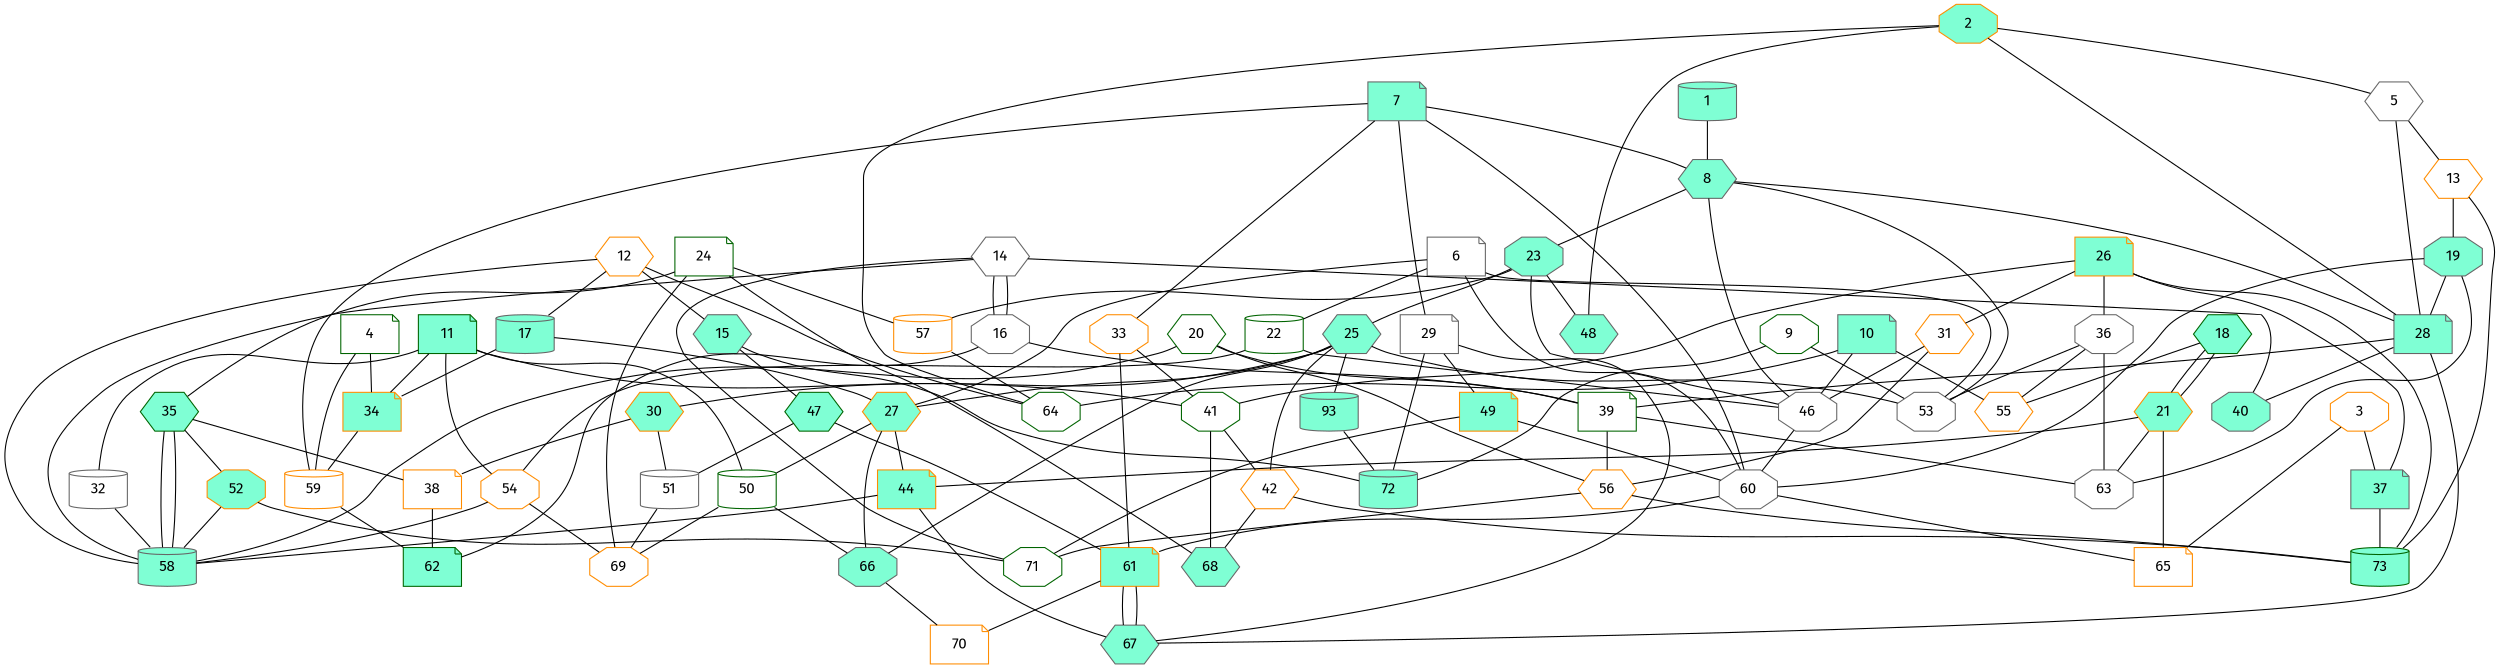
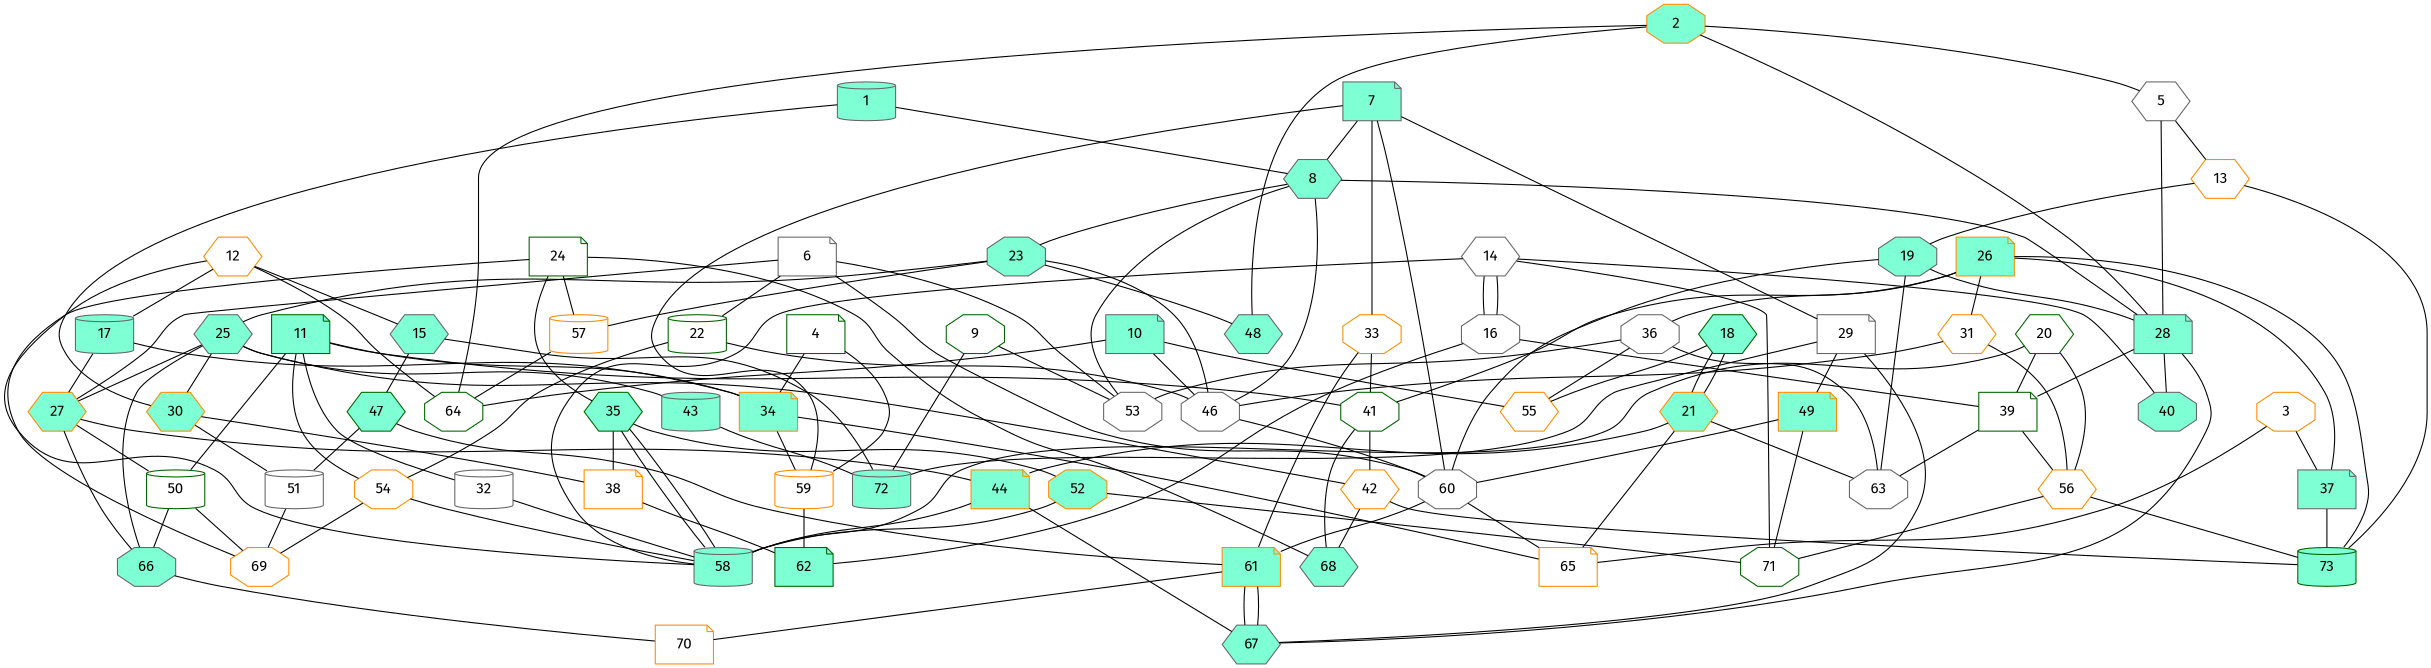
edge "1" -- "30": added
edge "25" -- "53": removed
node "93": label "93" -> "43"
edge "34" -- "65": added
